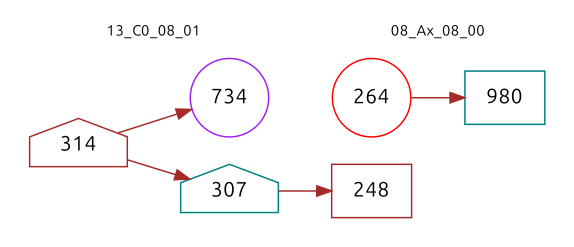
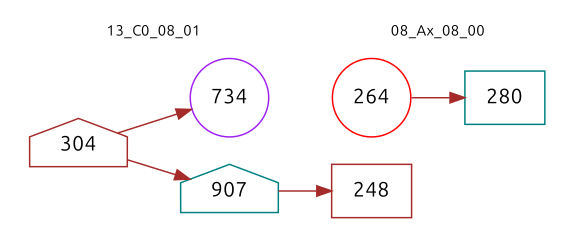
node "980": label "980" -> "280"
node "314": label "314" -> "304"
node "307": label "307" -> "907"
